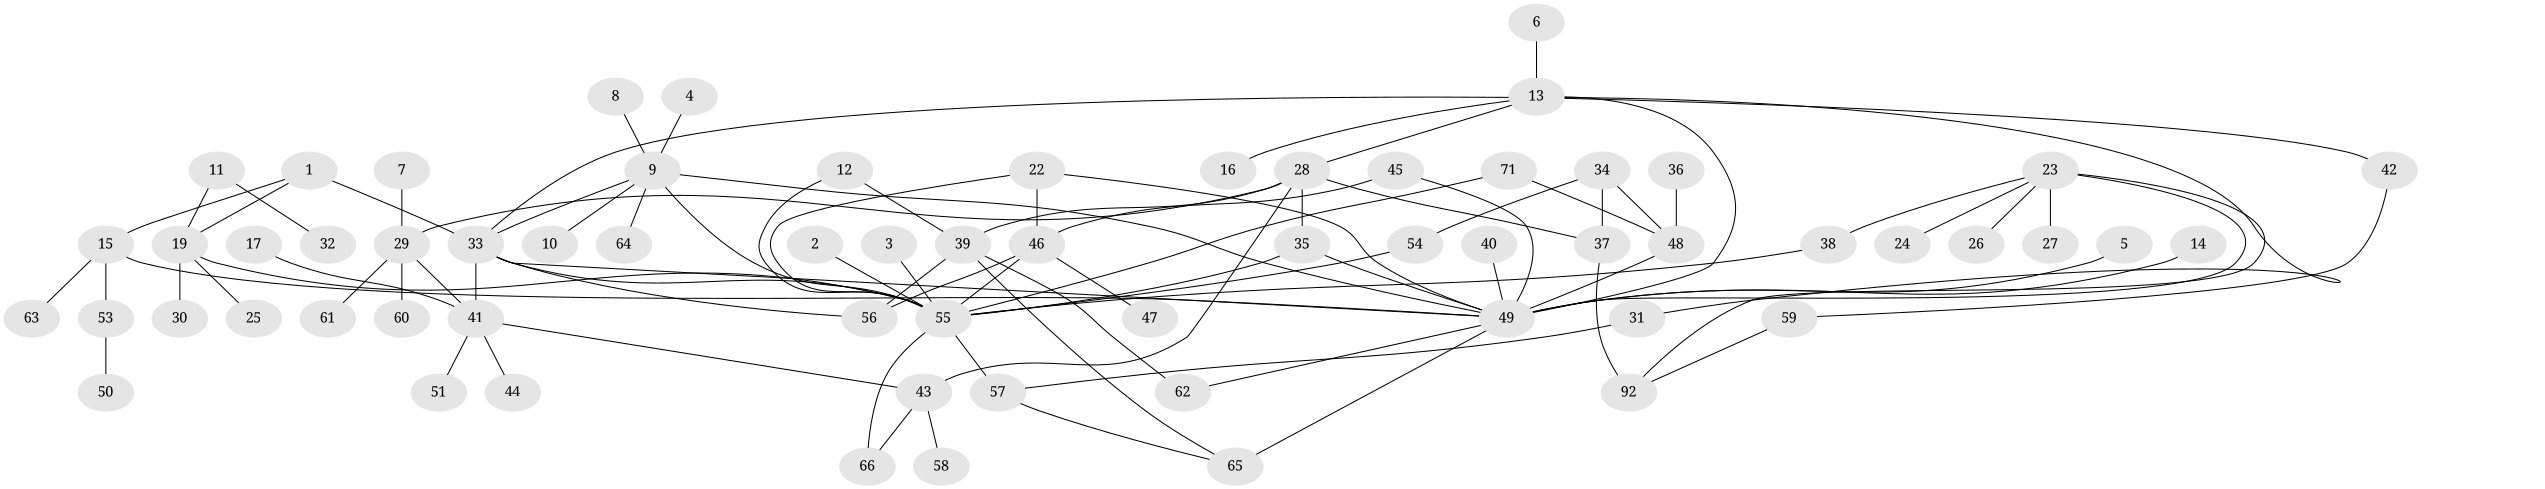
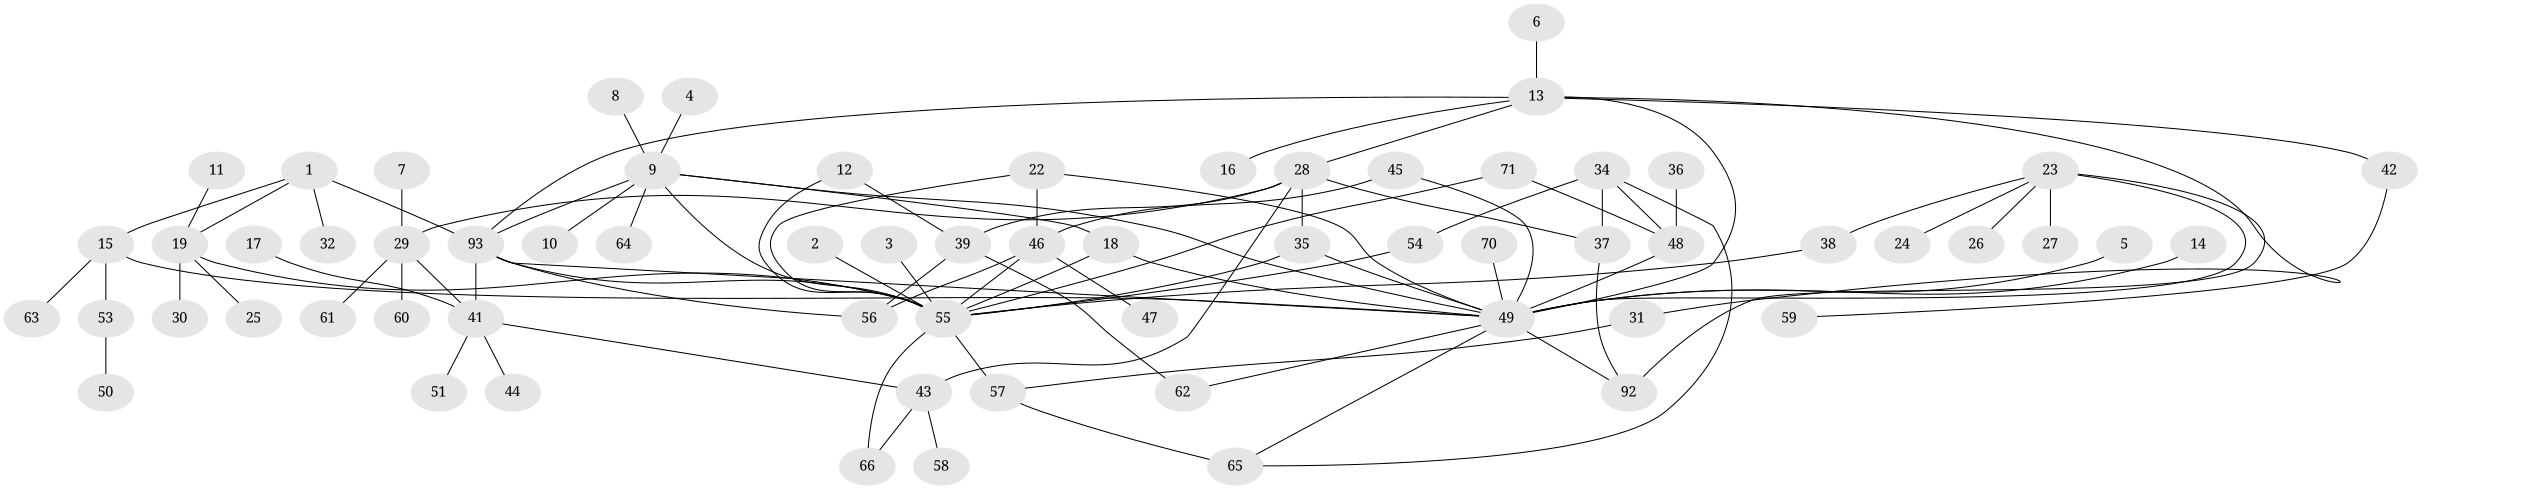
edge "11" -- "32": now "1" -- "32"
node "33": label "33" -> "93"
node "18": added
node "40": label "40" -> "70"
edge "39" -- "65": now "34" -- "65"
edge "59" -- "92": now "49" -- "92"
